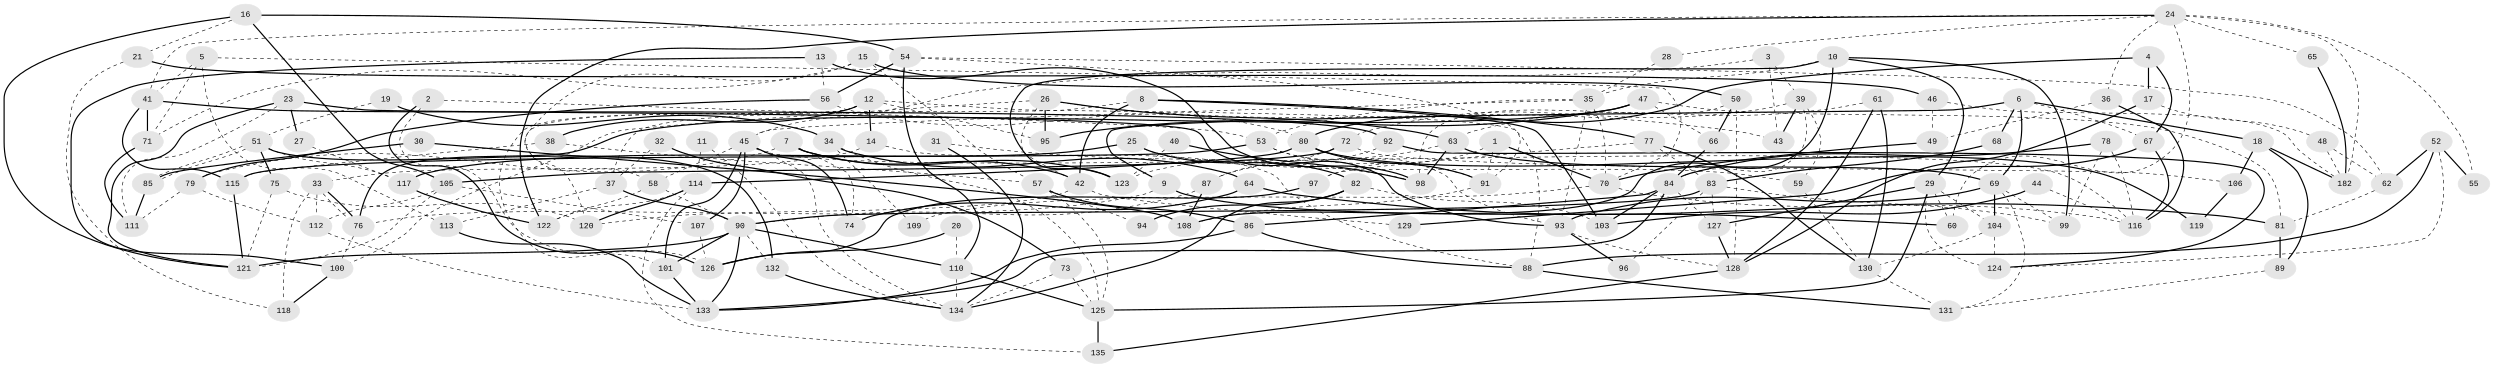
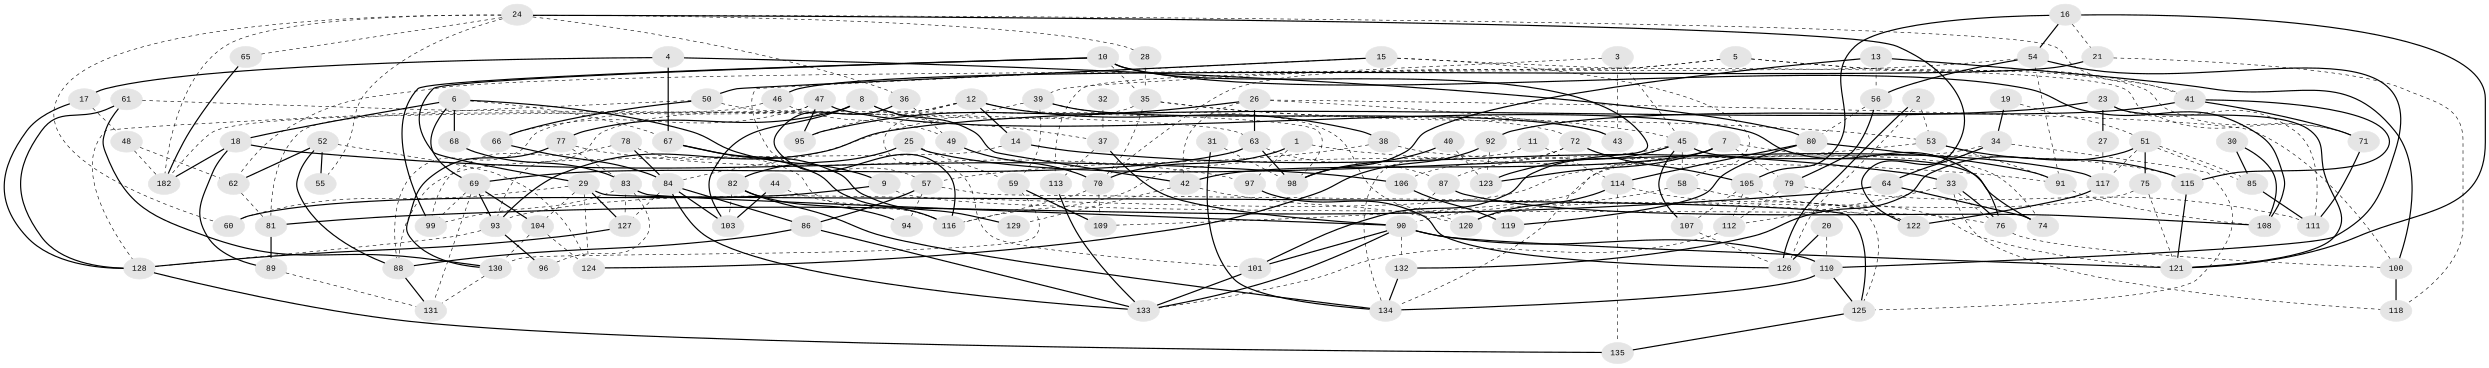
edge "14" -- "33": style dashed -> bold
edge "59" -- "109": added
node "73": removed
edge "110" -- "134": style dashed -> bold
